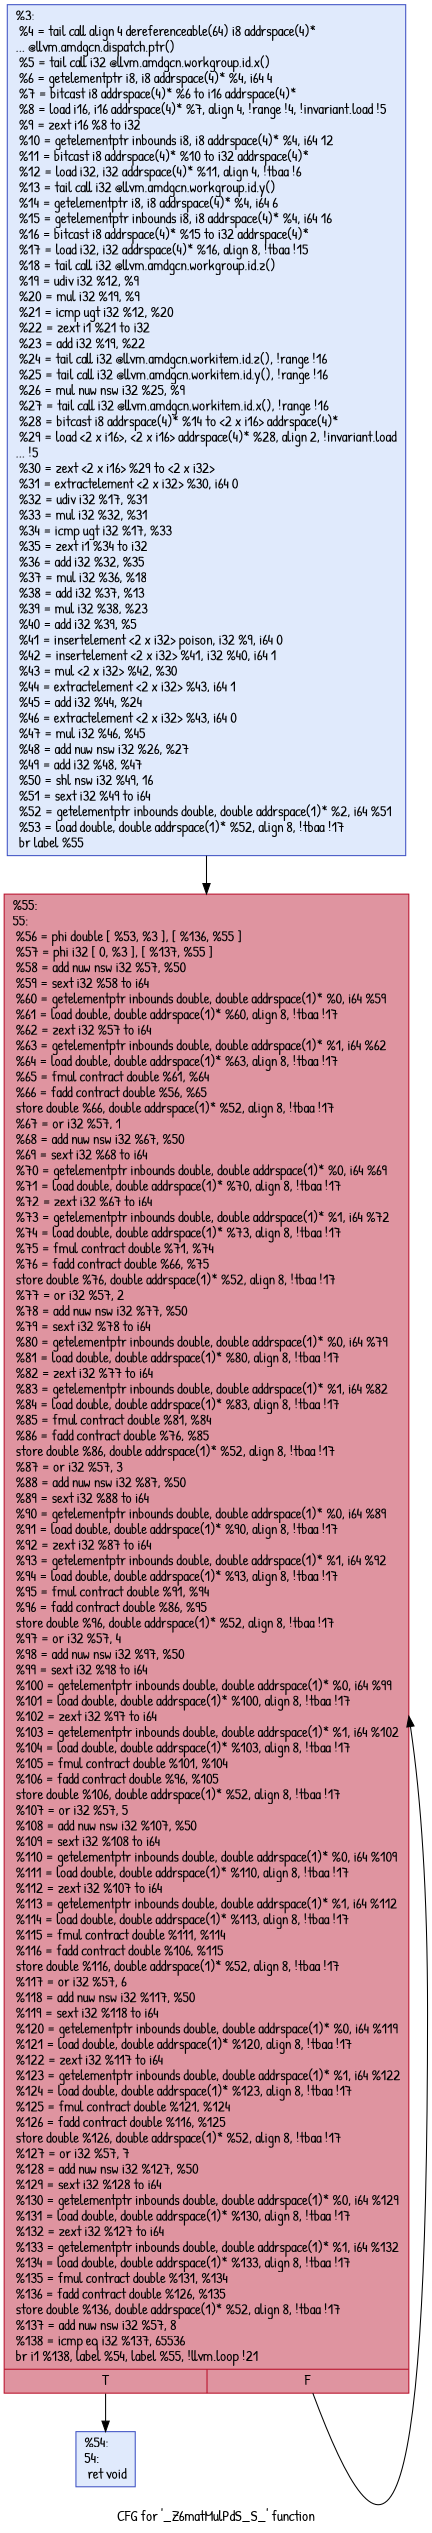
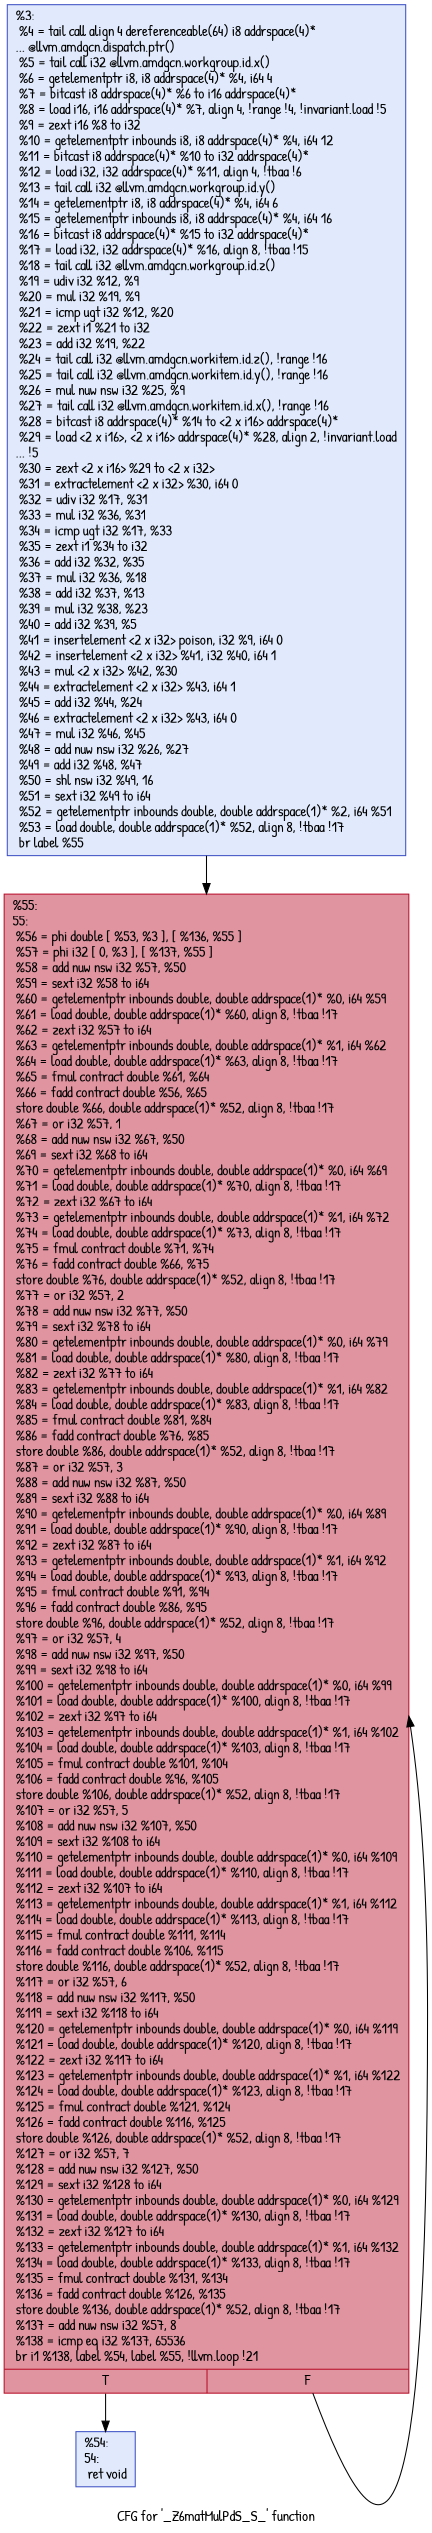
node "%3:": text "%33 = mul i32 %32, %31" -> "%33 = mul i32 %36, %31"
